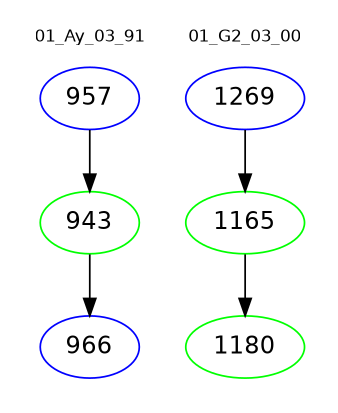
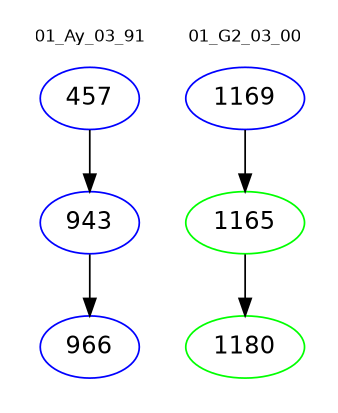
node "957": label "957" -> "457"
node "1269": label "1269" -> "1169"
node "943": color green -> blue
